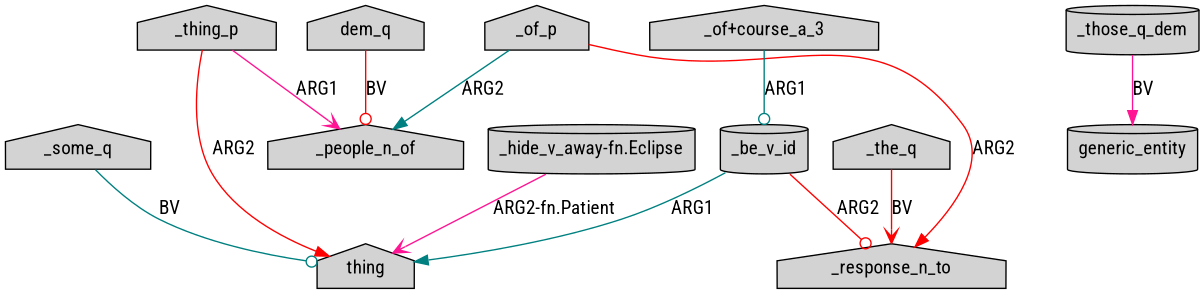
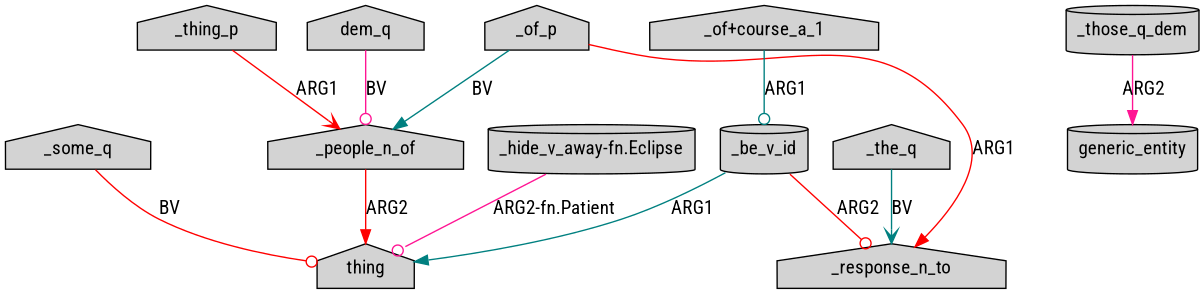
node "_of+course_a_3": label "_of+course_a_3" -> "_of+course_a_1"
edge "dem_q" -> "_people_n_of": color red -> deeppink
edge "_thing_p" -> "_people_n_of": color deeppink -> red
edge "_of_p" -> "_people_n_of": label "ARG2" -> "BV"
edge "_those_q_dem" -> "generic_entity": label "BV" -> "ARG2"
edge "_of_p" -> "_response_n_to": label "ARG2" -> "ARG1"
edge "_thing_p" -> "thing": now "_people_n_of" -> "thing"
edge "_the_q" -> "_response_n_to": color red -> teal
edge "_hide_v_away-fn.Eclipse" -> "thing": arrowhead vee -> odot
edge "_some_q" -> "thing": color teal -> red
